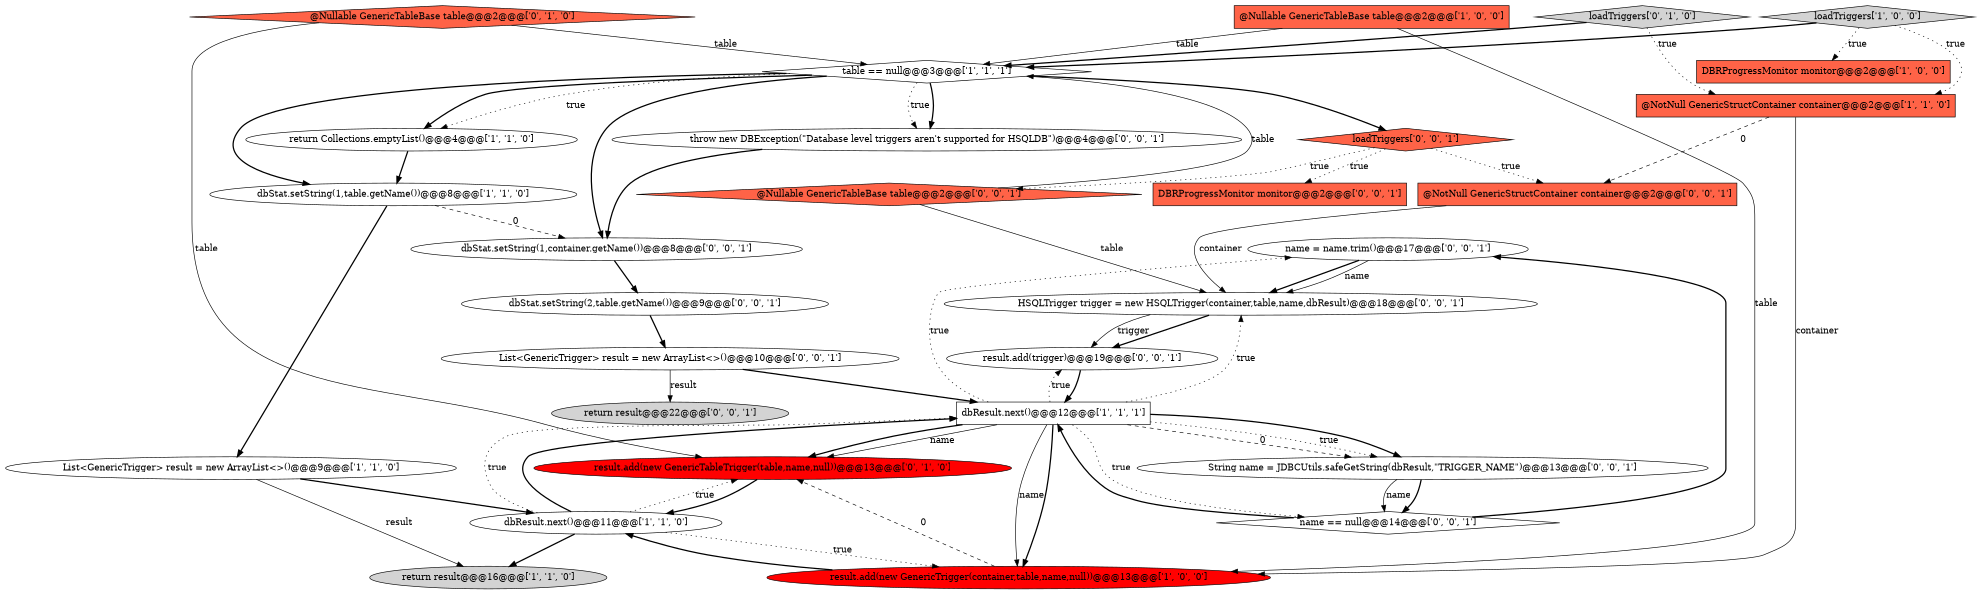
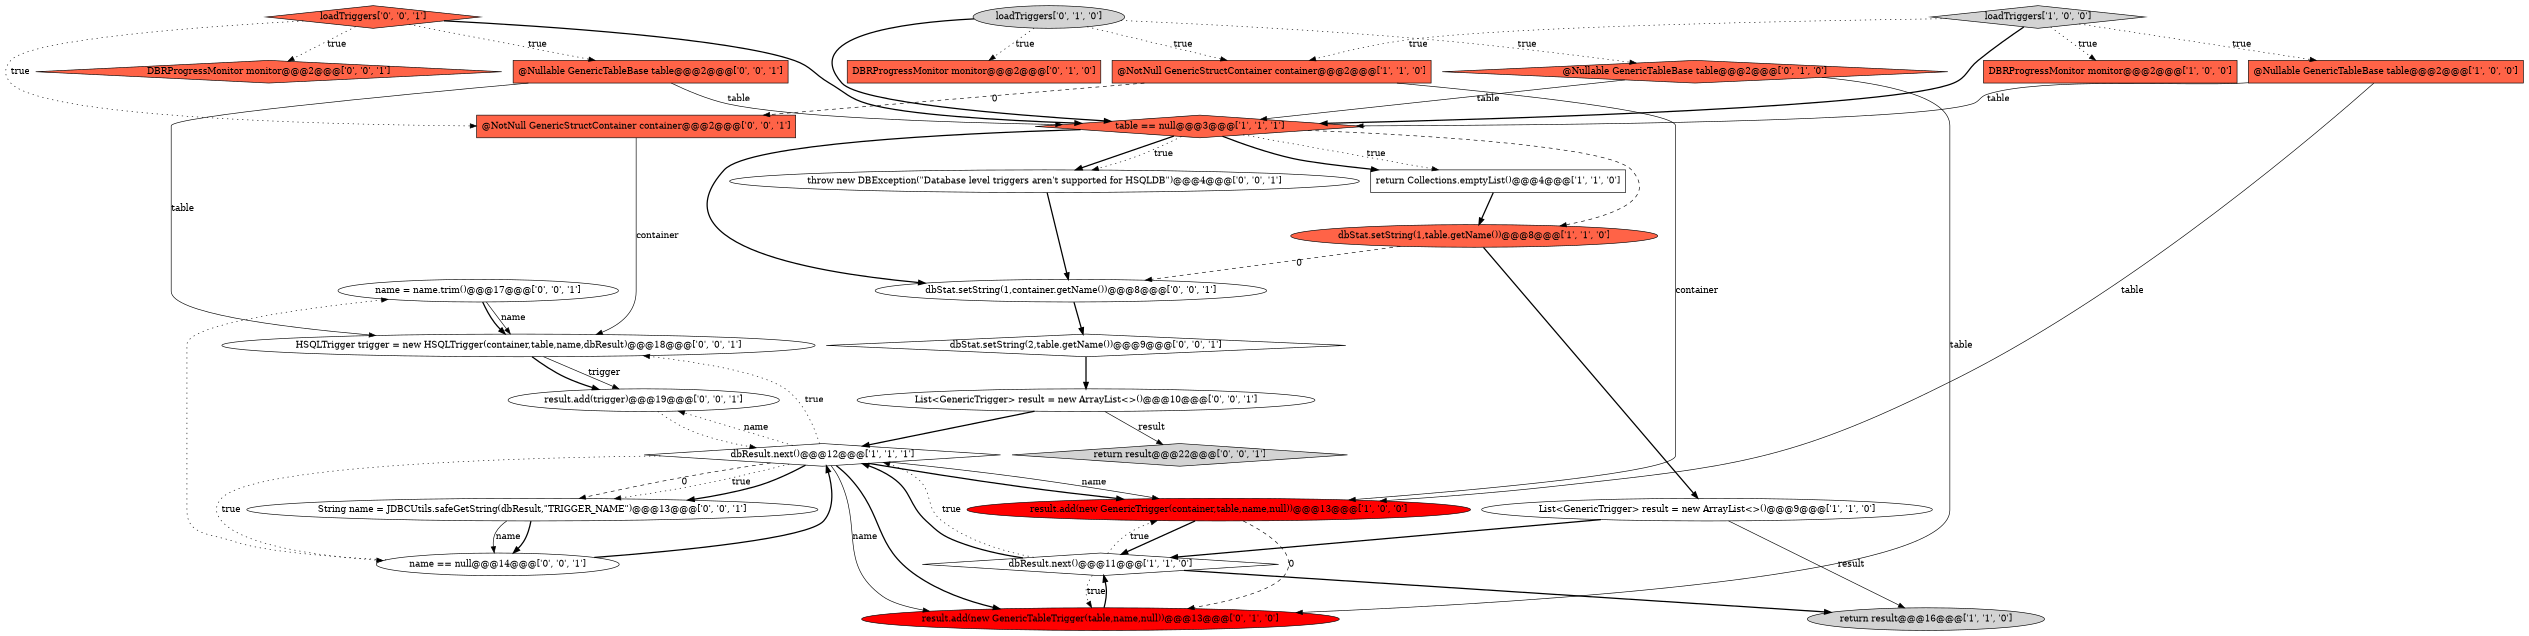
node "loadTriggers['0', '1', '0']": shape diamond -> ellipse
edge "loadTriggers['0', '1', '0']" -> "@Nullable GenericTableBase table@@@2@@@['0', '1', '0']": added, label "true"
edge "loadTriggers['1', '0', '0']" -> "@Nullable GenericTableBase table@@@2@@@['1', '0', '0']": added, label "true"
node "table == null@@@3@@@['1', '1', '1']": fillcolor white -> tomato
node "DBRProgressMonitor monitor@@@2@@@['0', '1', '0']": added
edge "table == null@@@3@@@['1', '1', '1']" -> "dbStat.setString(1,table.getName())@@@8@@@['1', '1', '0']": style bold -> dashed
edge "table == null@@@3@@@['1', '1', '1']" -> "loadTriggers['0', '0', '1']": reversed
node "return Collections.emptyList()@@@4@@@['1', '1', '0']": shape ellipse -> box
node "dbStat.setString(1,table.getName())@@@8@@@['1', '1', '0']": fillcolor white -> tomato
node "@Nullable GenericTableBase table@@@2@@@['0', '0', '1']": shape diamond -> box
node "DBRProgressMonitor monitor@@@2@@@['0', '0', '1']": shape box -> diamond
edge "dbResult.next()@@@12@@@['1', '1', '1']" -> "name = name.trim()@@@17@@@['0', '0', '1']": removed, label "true"
node "dbStat.setString(2,table.getName())@@@9@@@['0', '0', '1']": shape ellipse -> diamond
edge "result.add(trigger)@@@19@@@['0', '0', '1']" -> "dbResult.next()@@@12@@@['1', '1', '1']": style bold -> dotted
edge "dbResult.next()@@@12@@@['1', '1', '1']" -> "result.add(trigger)@@@19@@@['0', '0', '1']": label "true" -> "name"
edge "name == null@@@14@@@['0', '0', '1']" -> "name = name.trim()@@@17@@@['0', '0', '1']": style bold -> dotted
node "return result@@@22@@@['0', '0', '1']": shape ellipse -> diamond
node "dbResult.next()@@@12@@@['1', '1', '1']": shape box -> diamond
node "dbResult.next()@@@11@@@['1', '1', '0']": shape ellipse -> diamond
node "name == null@@@14@@@['0', '0', '1']": shape diamond -> ellipse
